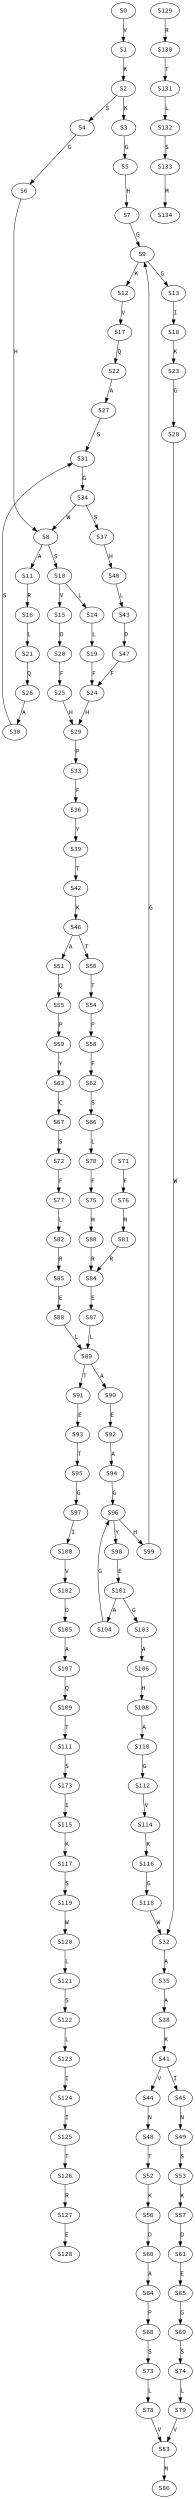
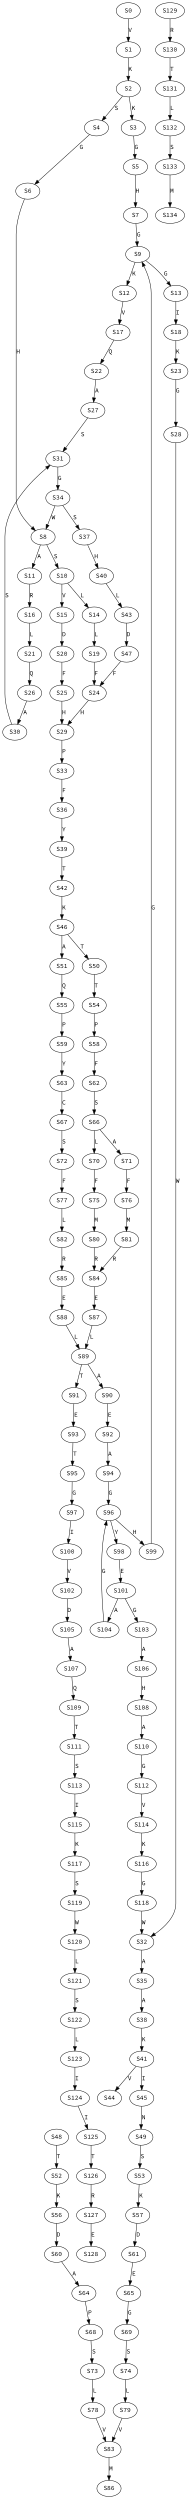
edge "S66" -> "S71": added, label "A"
node "S173": label "S173" -> "S113"
edge "S44" -> "S48": removed, label "N"
